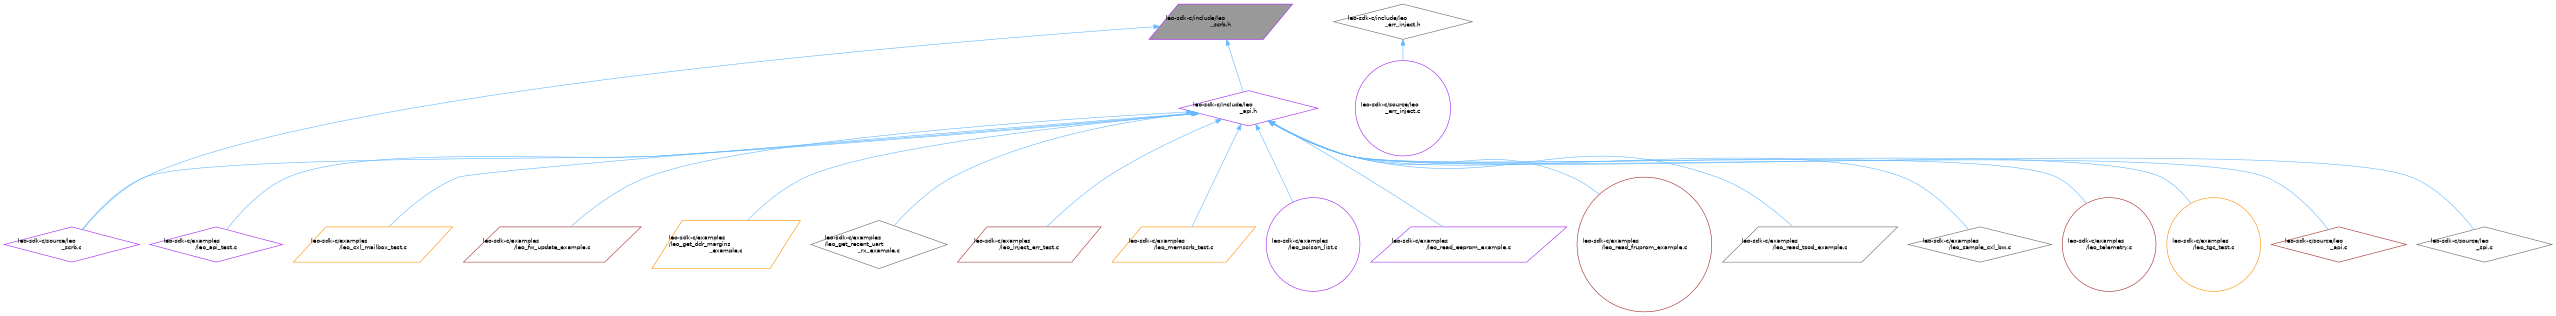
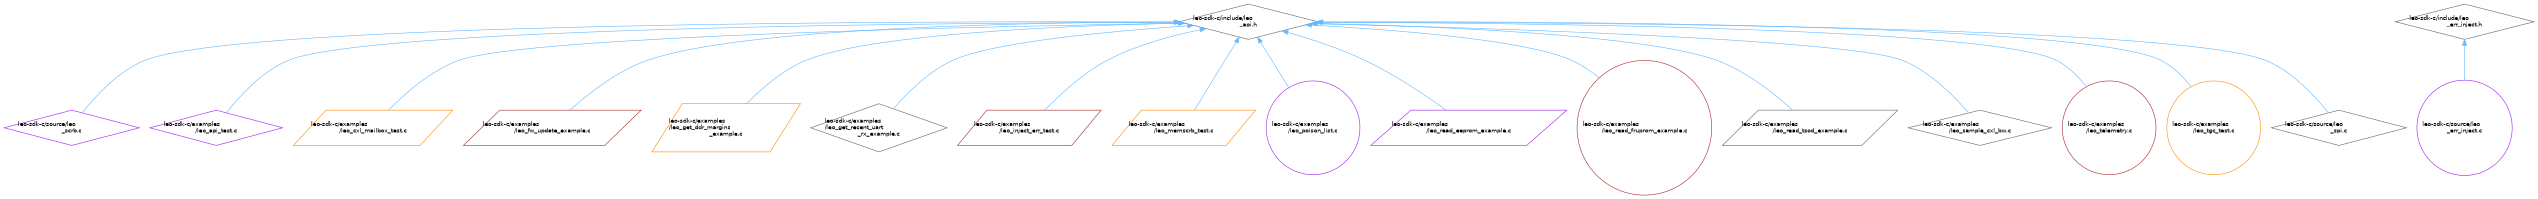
node "leo-sdk-c/include/leo _scrb.h": removed
node "leo-sdk-c/include/leo _api.h": color purple -> gray40
node "leo-sdk-c/source/leo _api.c": removed
